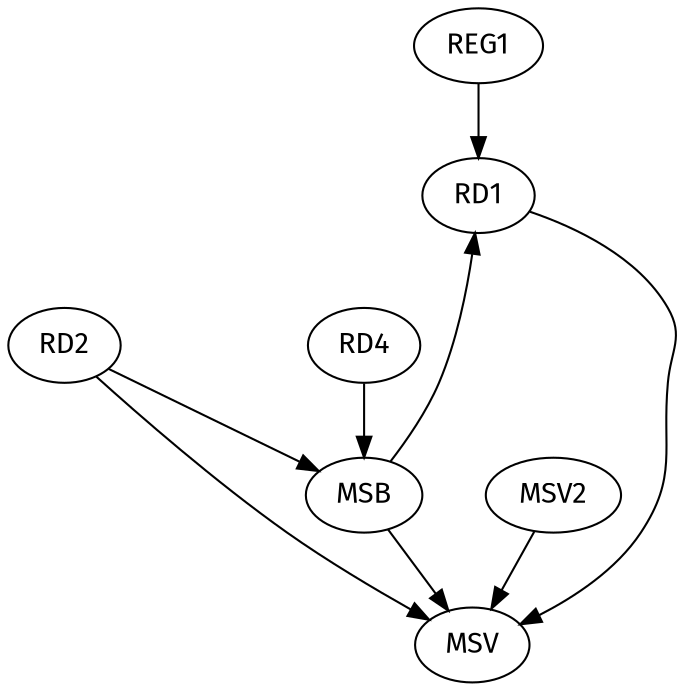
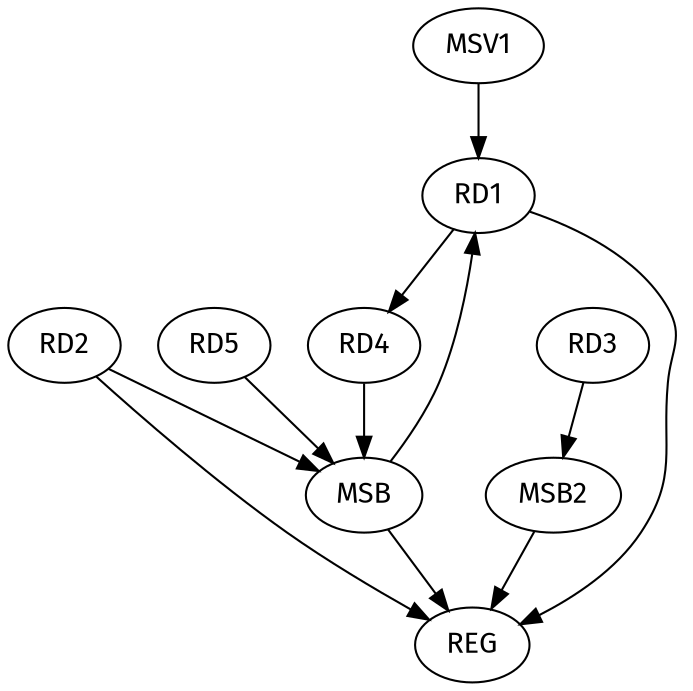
node "REG1": label "REG1" -> "MSV1"
edge "RD1" -> "RD4": added
node "RD5": added
node "RD3": added
node "MSV2": label "MSV2" -> "MSB2"
node "MSV": label "MSV" -> "REG"
